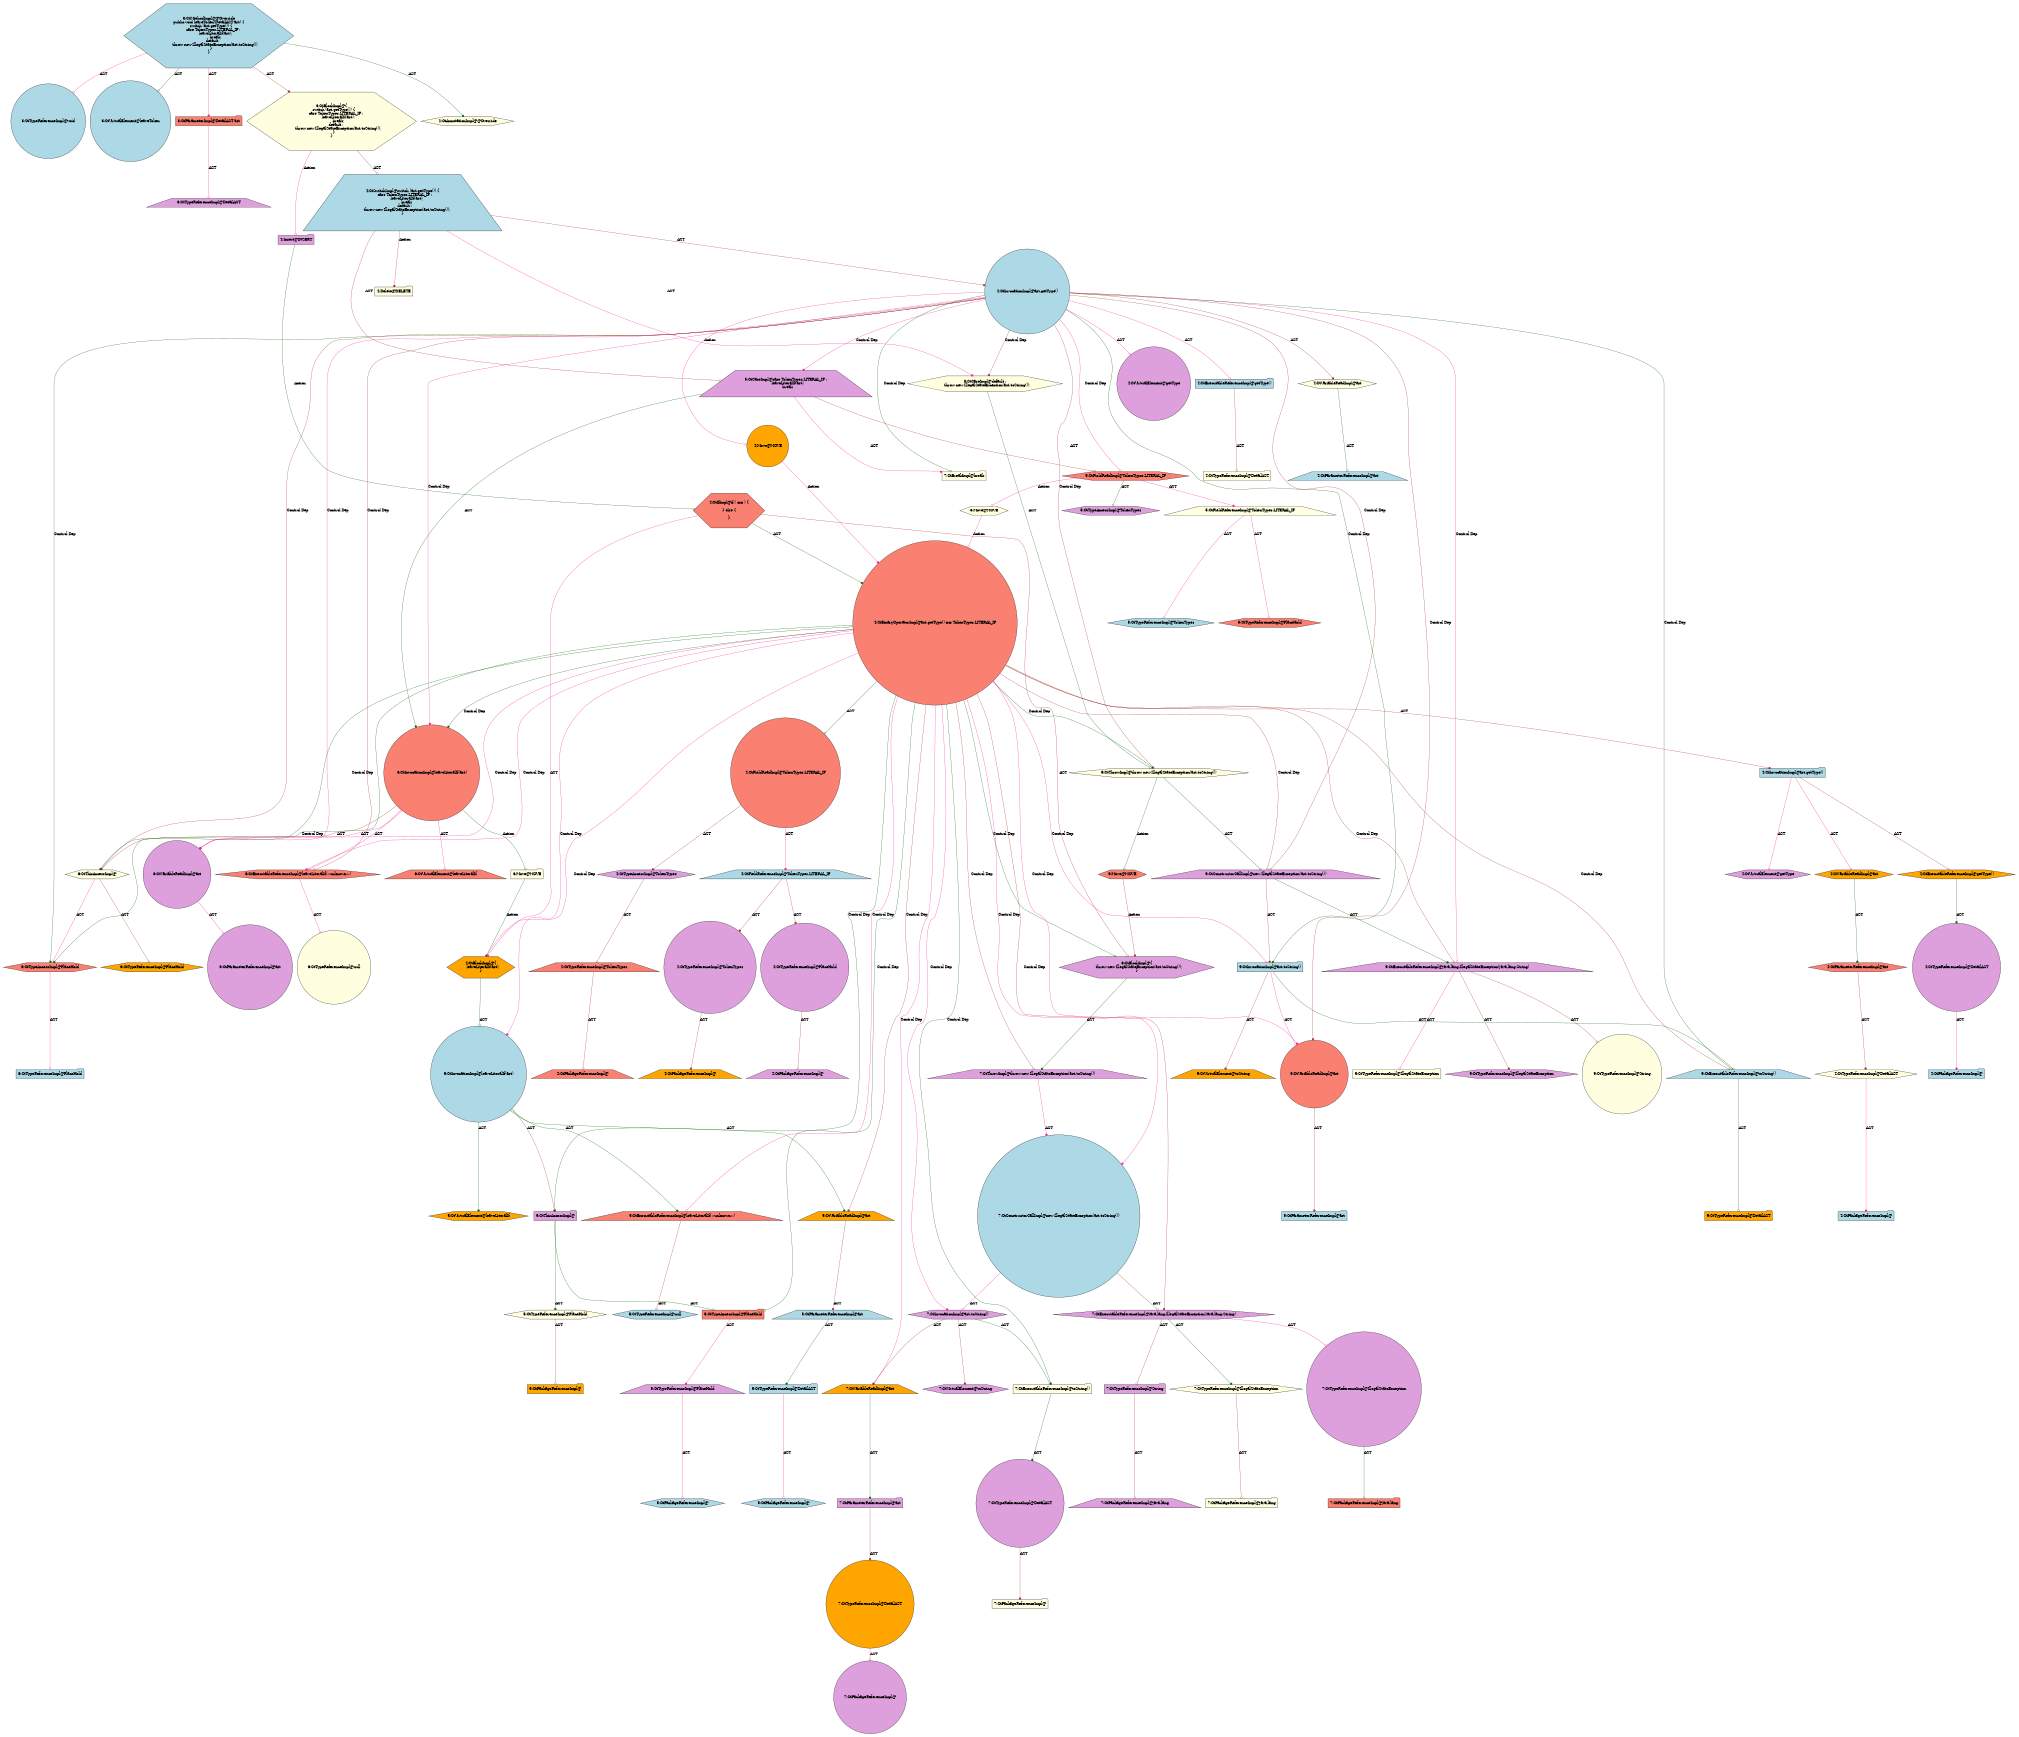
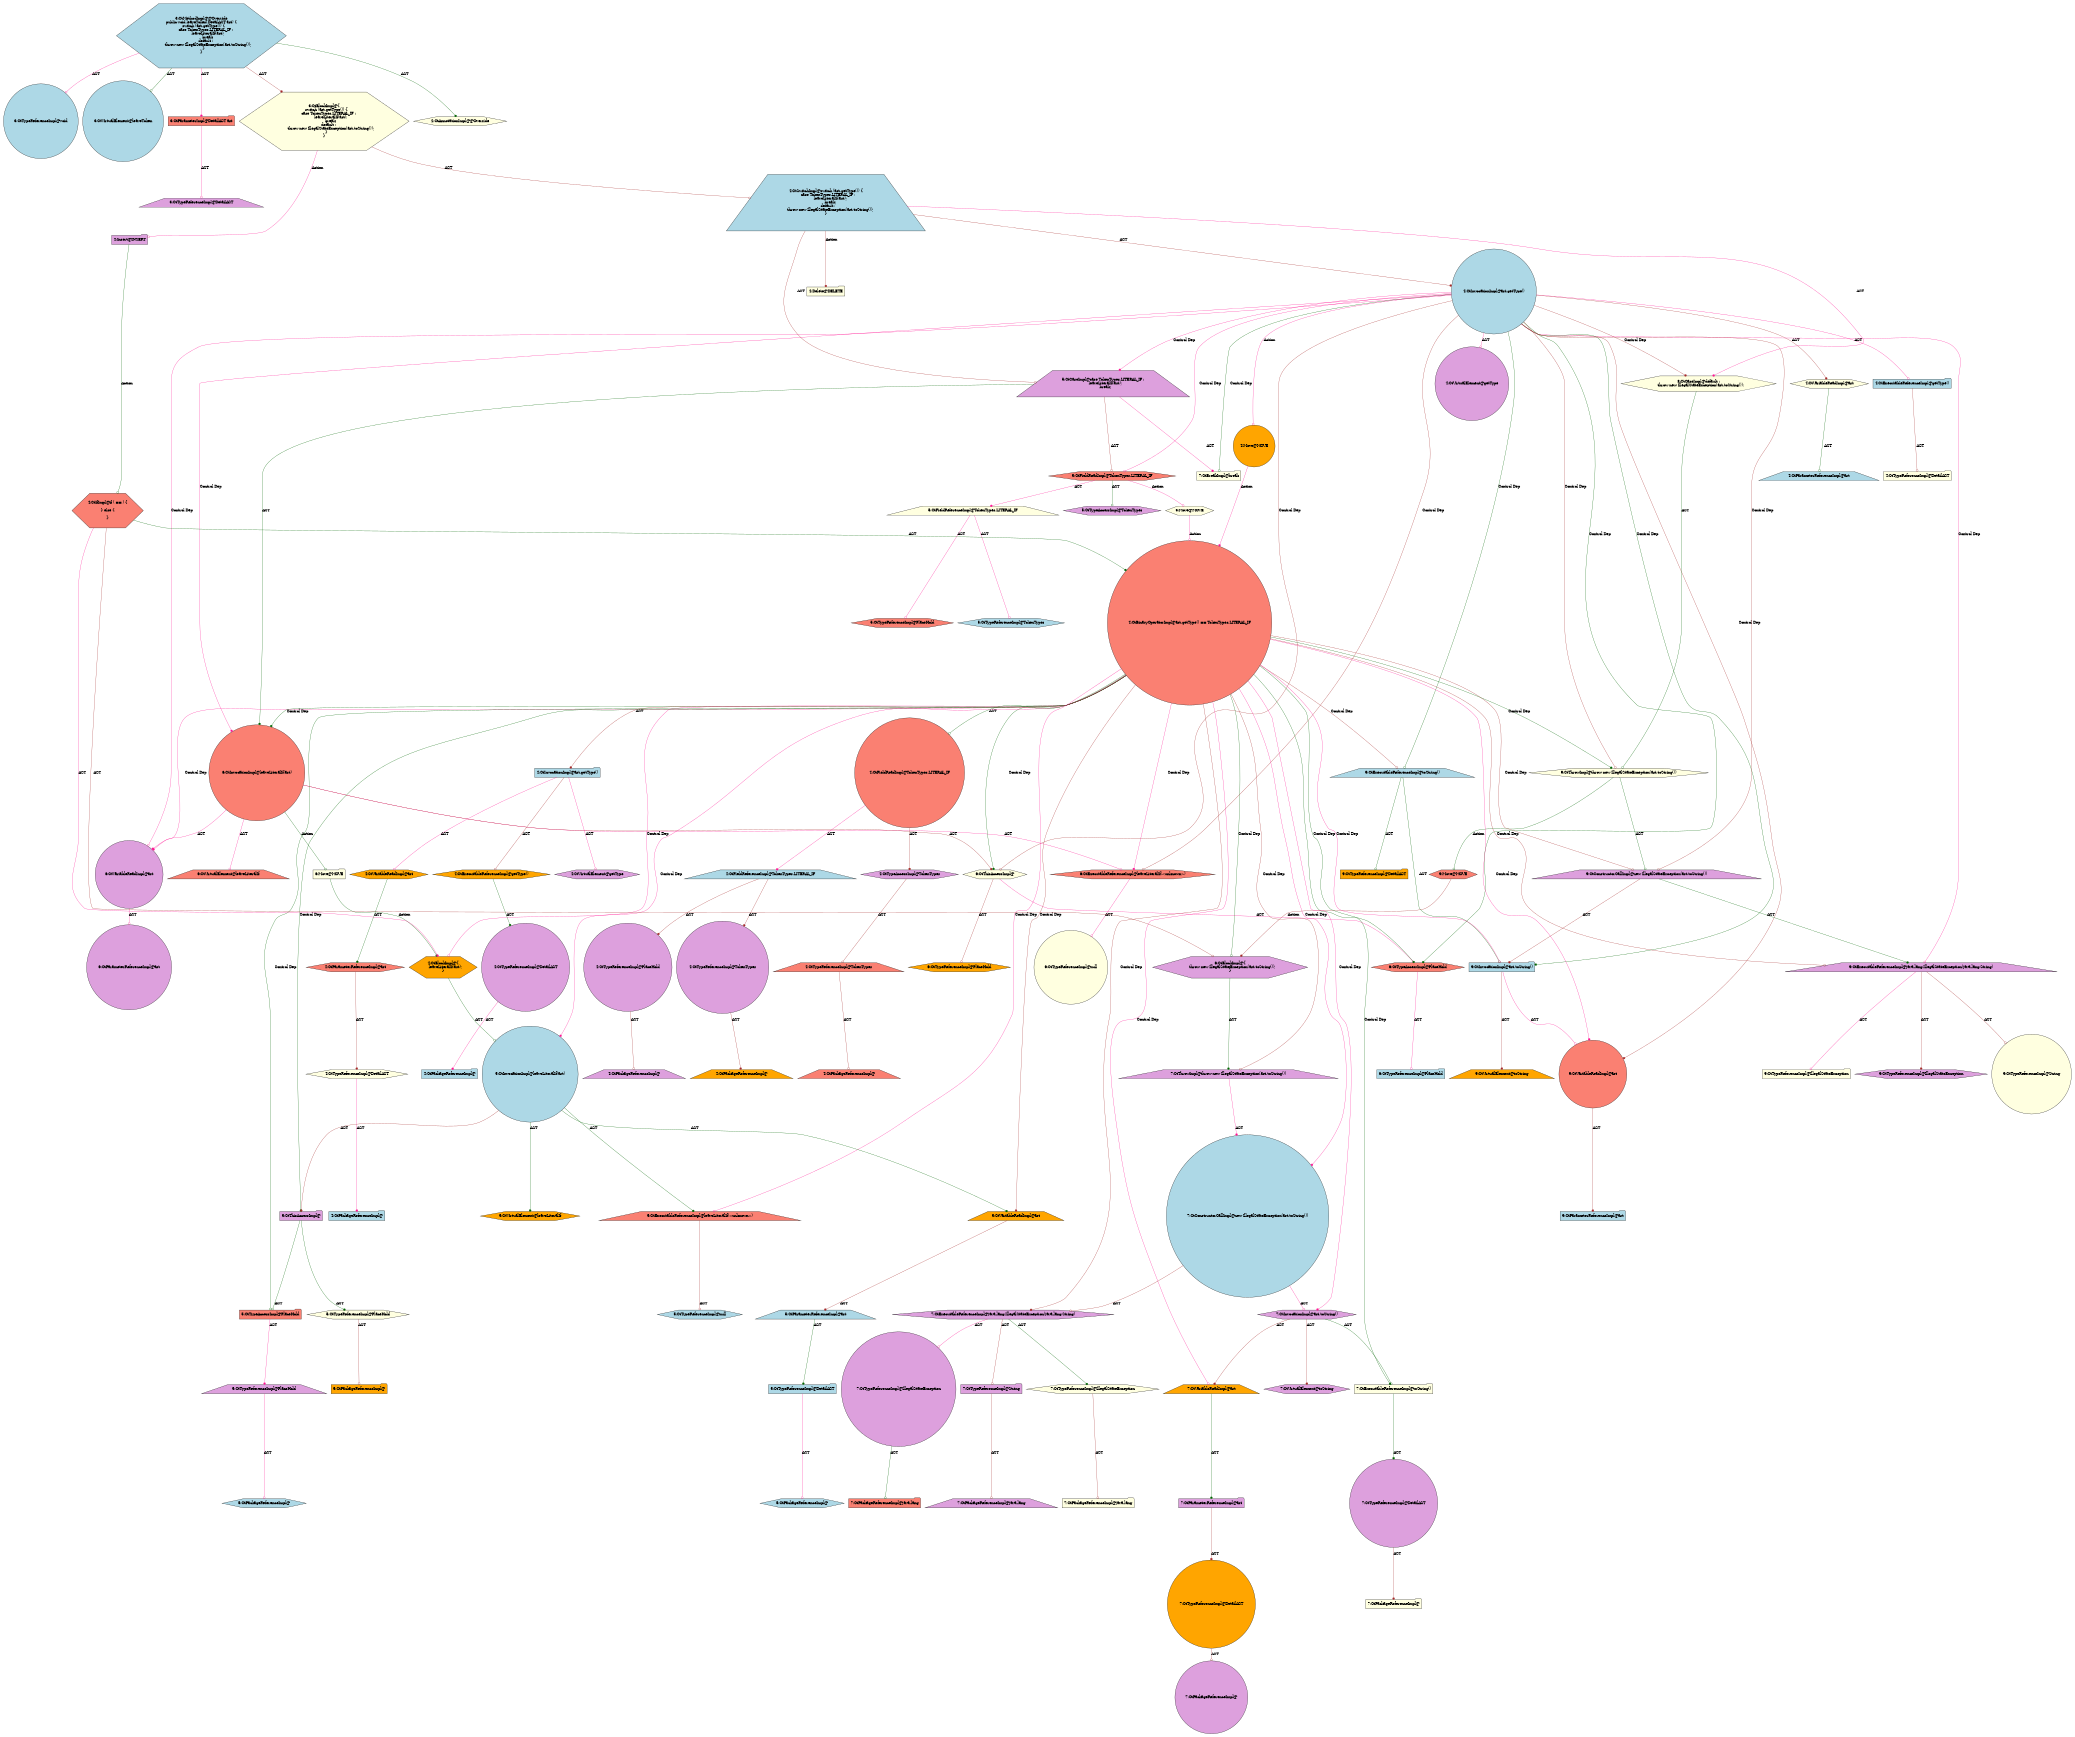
edge "9:CtInvocationImpl@ast.toString()" -> "9:CtExecutableReferenceImpl@toString()": reversed
